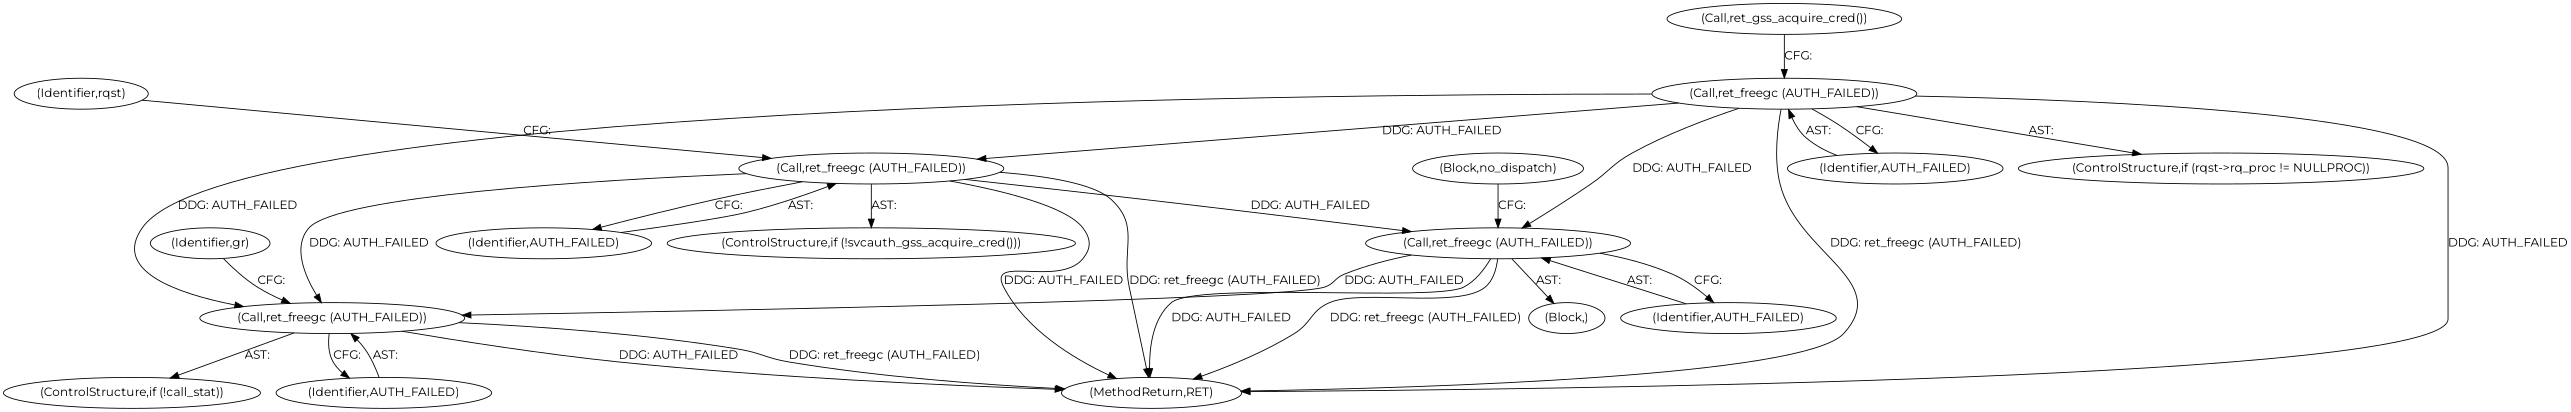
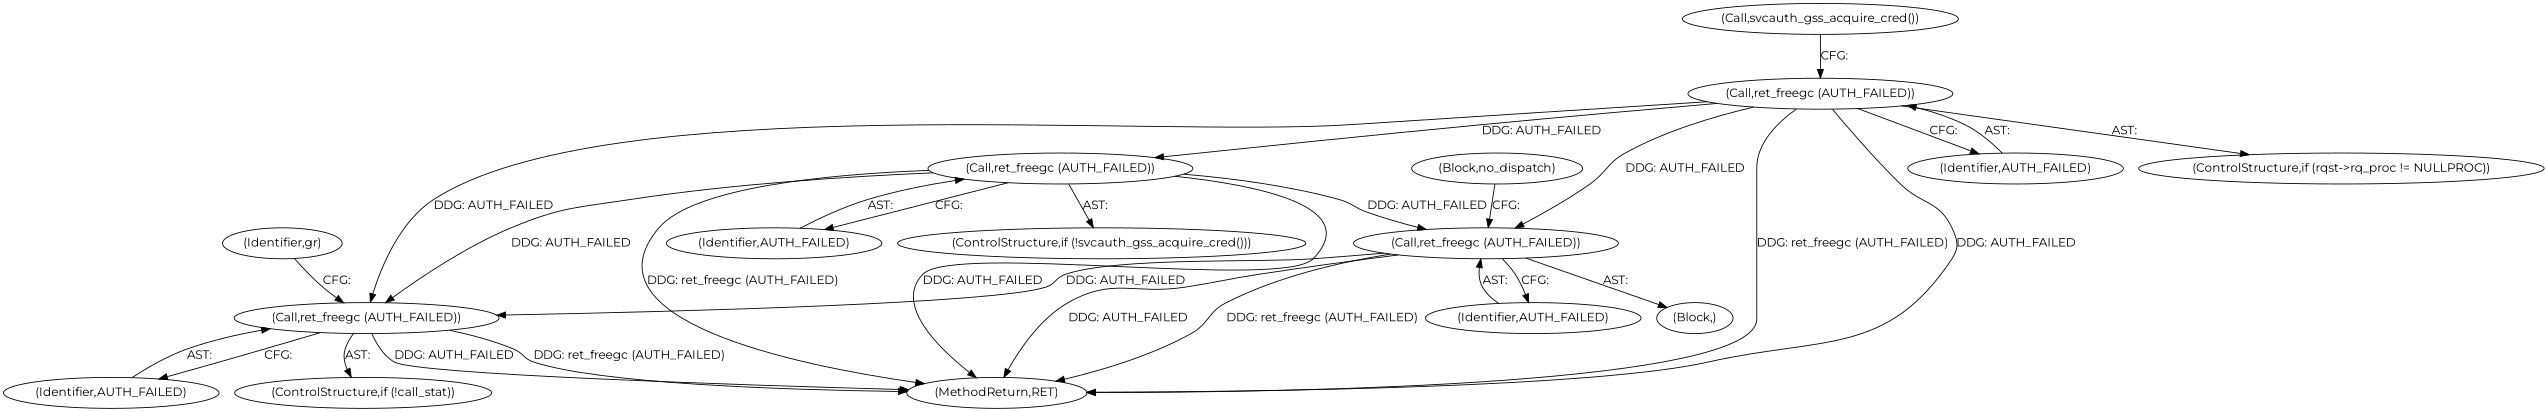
node "(Call,ret_gss_acquire_cred())": label "(Call,ret_gss_acquire_cred())" -> "(Call,svcauth_gss_acquire_cred())"
node "(Identifier,rqst)": removed
